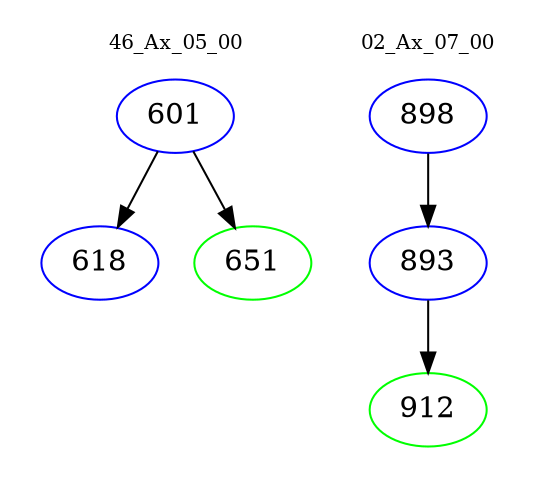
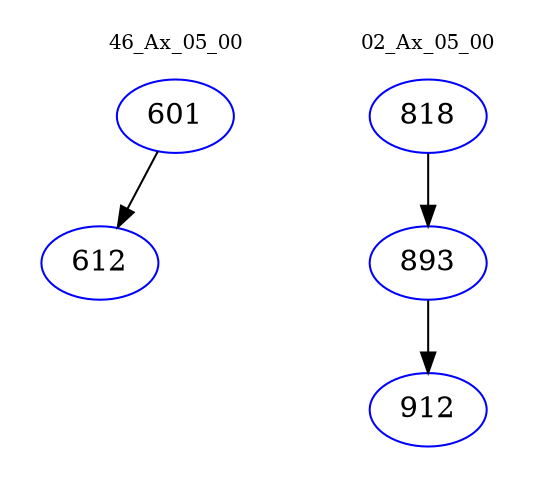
cluster "02_Ax_07_00": label "02_Ax_07_00" -> "02_Ax_05_00"
node "898": label "898" -> "818"
node "618": label "618" -> "612"
node "651": removed
node "912": color green -> blue
